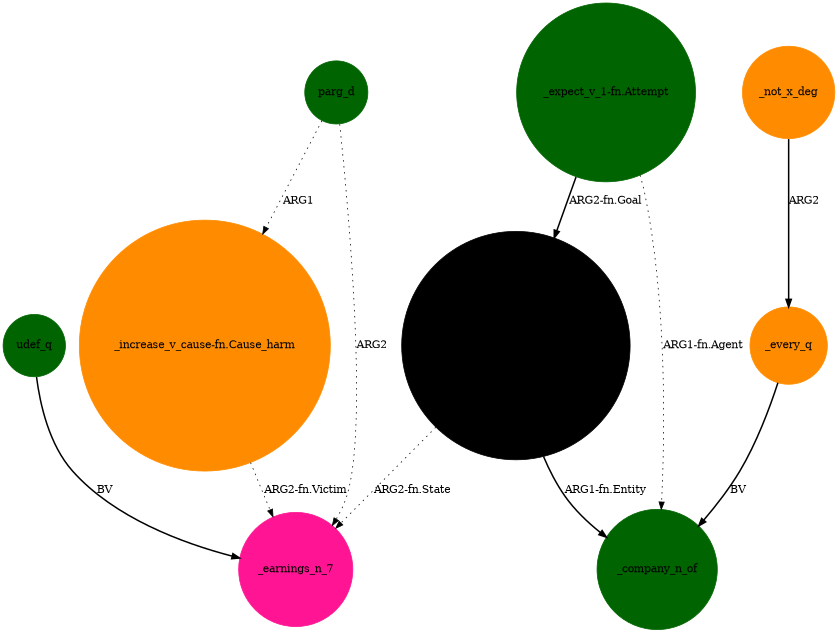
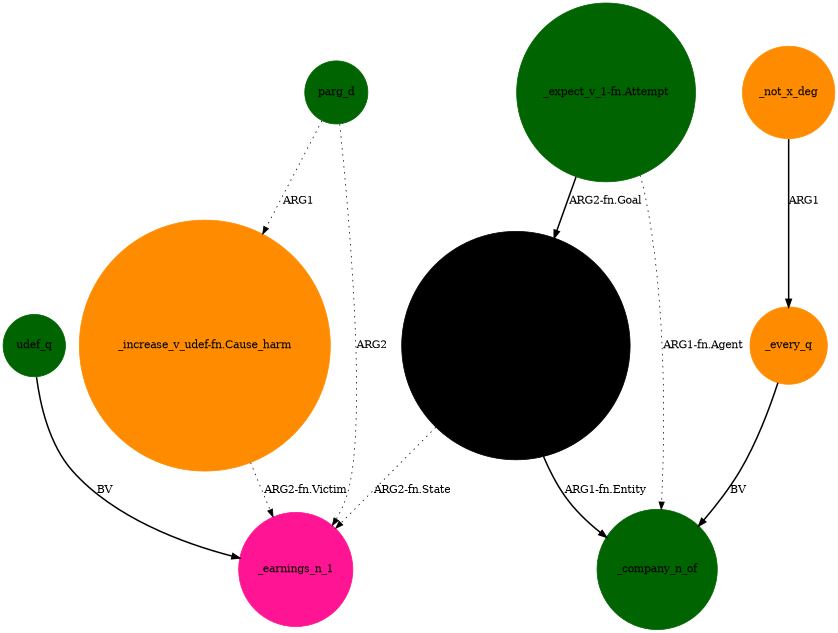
edge "_not_x_deg" -> "_every_q": label "ARG2" -> "ARG1"
node "_increase_v_cause-fn.Cause_harm": label "_increase_v_cause-fn.Cause_harm" -> "_increase_v_udef-fn.Cause_harm"
node "_earnings_n_7": label "_earnings_n_7" -> "_earnings_n_1"
